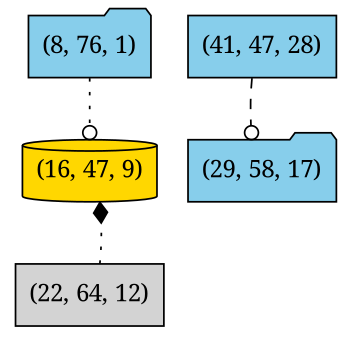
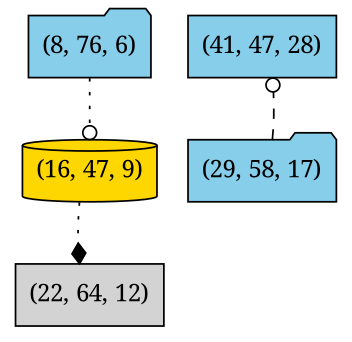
node "(8, 76, 1)": label "(8, 76, 1)" -> "(8, 76, 6)"
edge "(41, 47, 28)" -> "(29, 58, 17)": reversed
edge "(22, 64, 12)" -> "(16, 47, 9)": reversed
